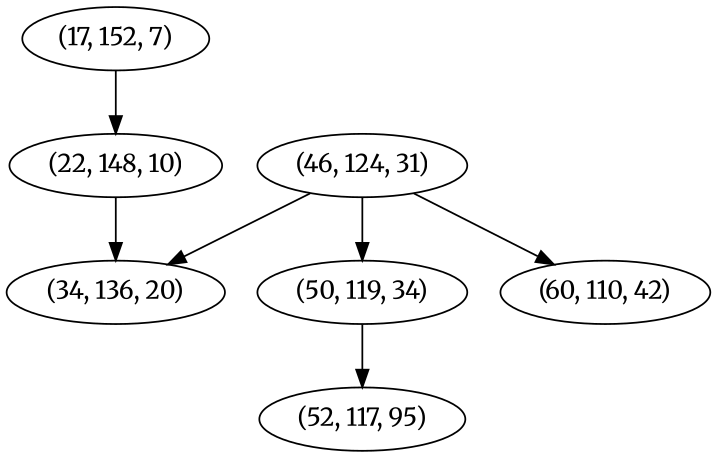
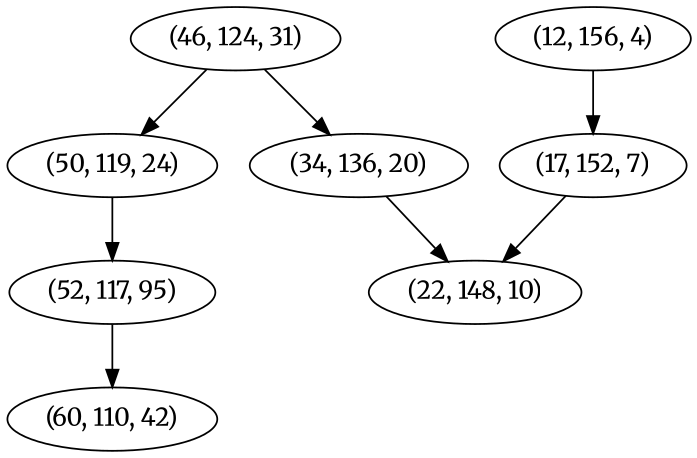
node "(12, 156, 4)": added
edge "(22, 148, 10)" -> "(34, 136, 20)": reversed
edge "(46, 124, 31)" -> "(60, 110, 42)": now "(52, 117, 95)" -> "(60, 110, 42)"
node "(50, 119, 34)": label "(50, 119, 34)" -> "(50, 119, 24)"
